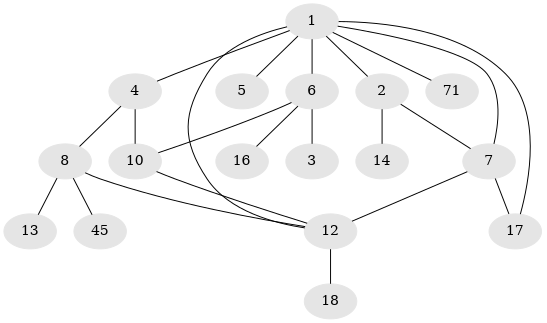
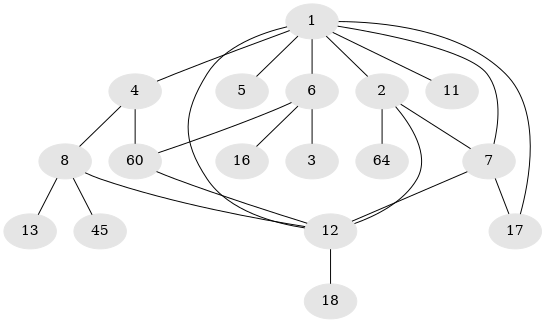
node "71": label "71" -> "11"
node "10": label "10" -> "60"
node "14": label "14" -> "64"
edge "2" -- "12": added
